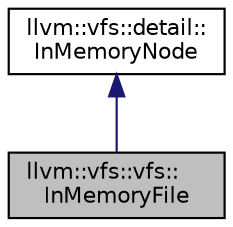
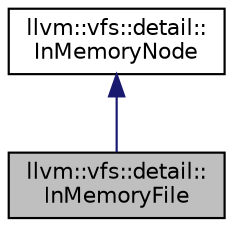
node "llvm::vfs::vfs:: InMemoryFile": label "llvm::vfs::vfs:: InMemoryFile" -> "llvm::vfs::detail:: InMemoryFile"
